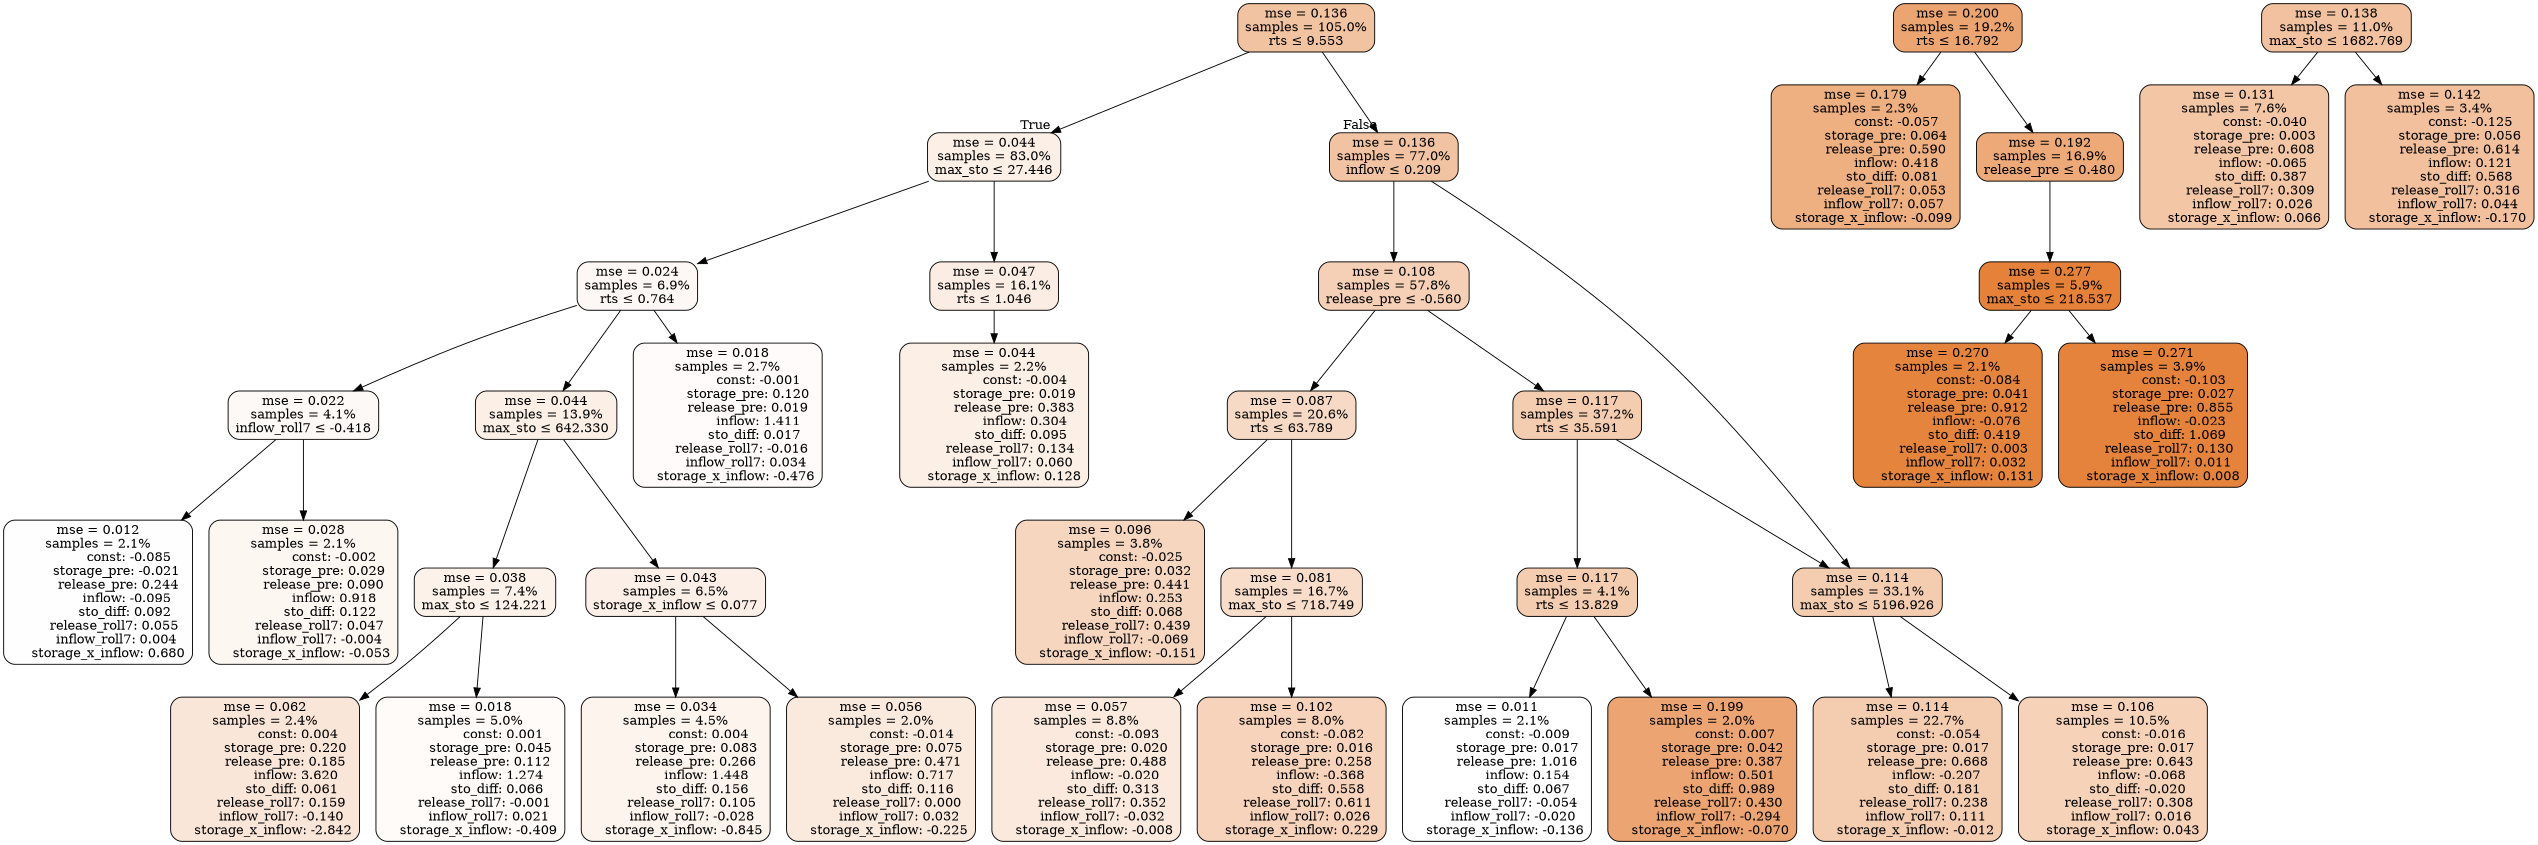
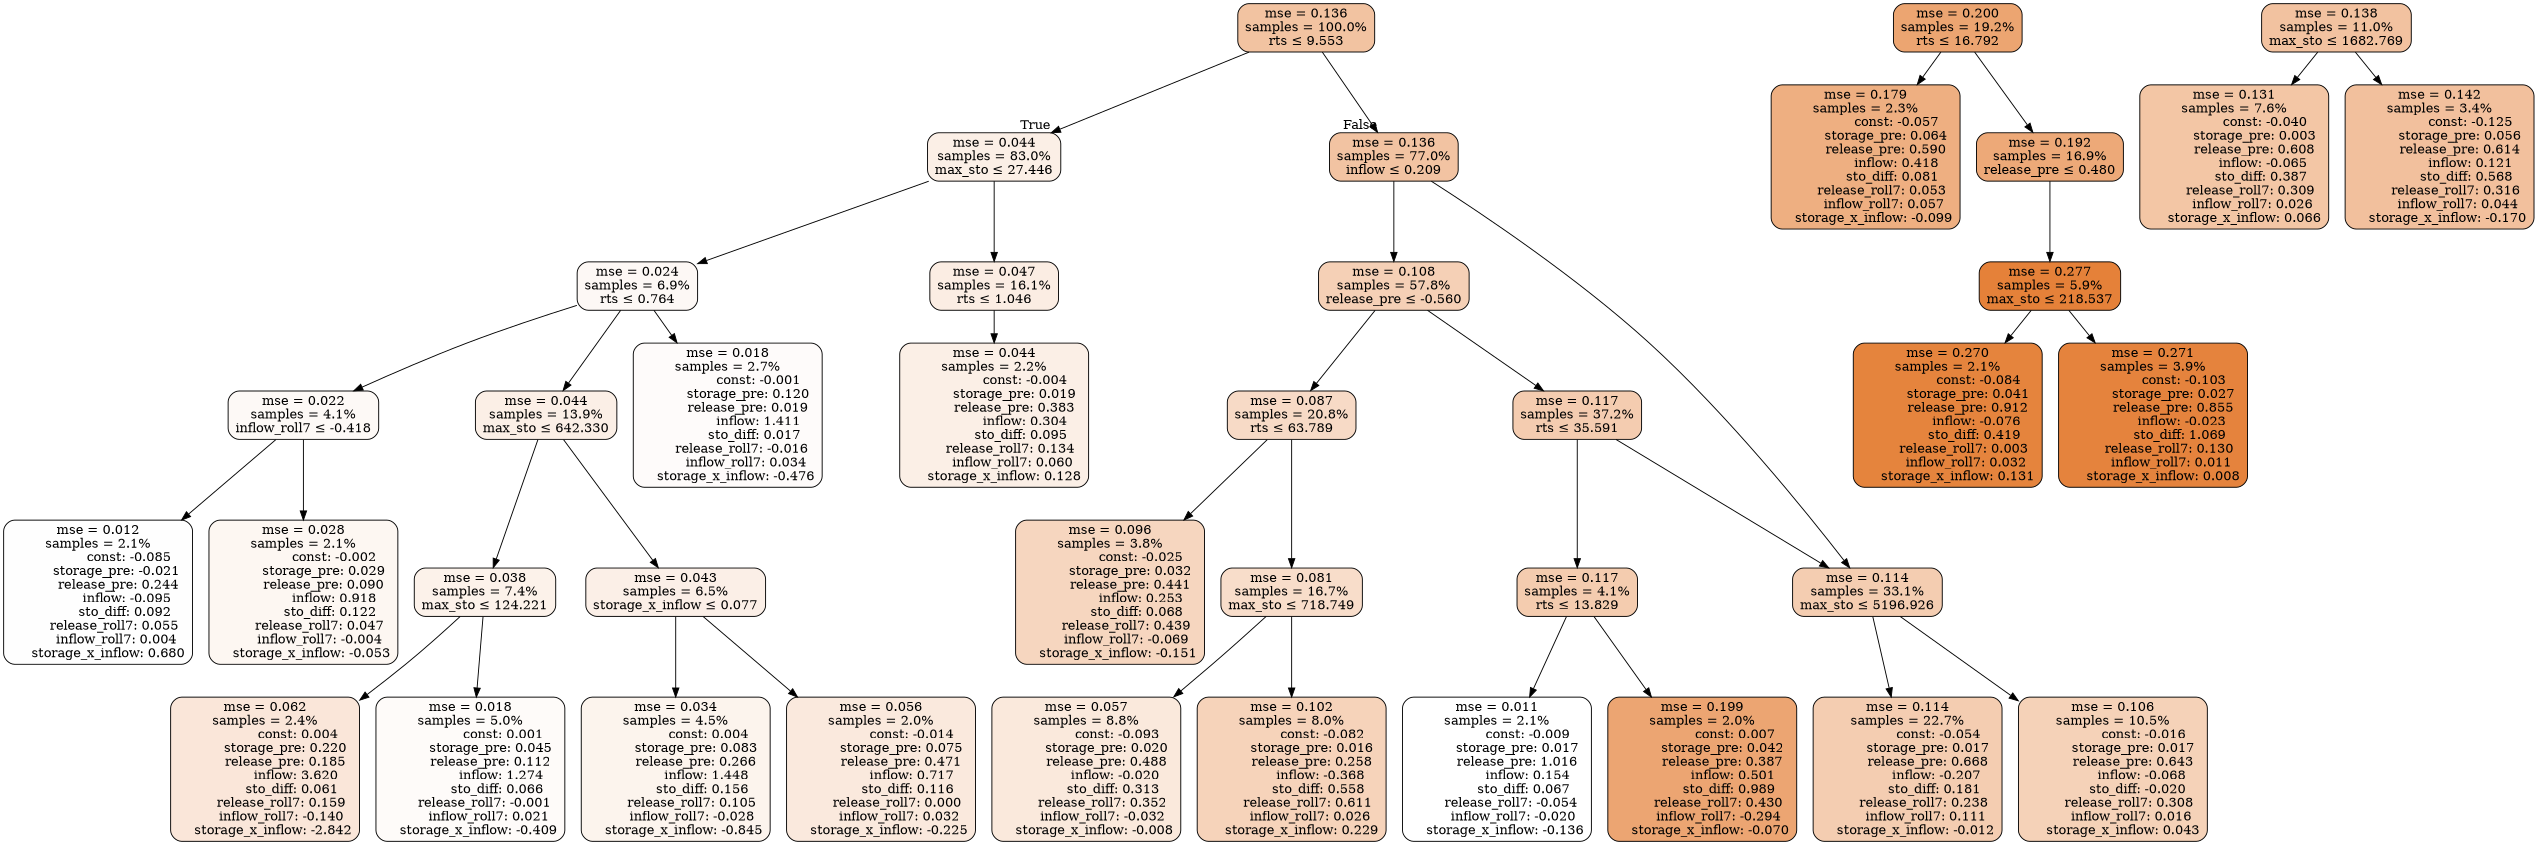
node "mse = 0.136 samples = 105.0% rts ≤ 9.553": label "mse = 0.136 samples = 105.0% rts ≤ 9.553" -> "mse = 0.136 samples = 100.0% rts ≤ 9.553"
node "mse = 0.087 samples = 20.6% rts ≤ 63.789": label "mse = 0.087 samples = 20.6% rts ≤ 63.789" -> "mse = 0.087 samples = 20.8% rts ≤ 63.789"
